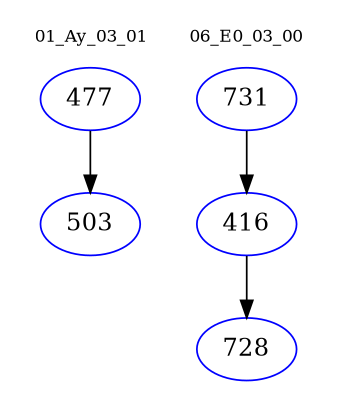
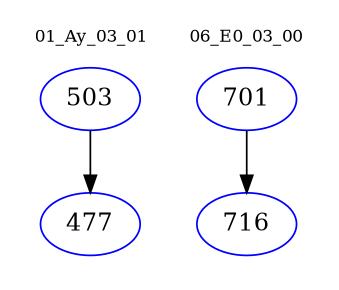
node "731": label "731" -> "701"
edge "477" -> "503": reversed
node "416": label "416" -> "716"
node "728": removed
